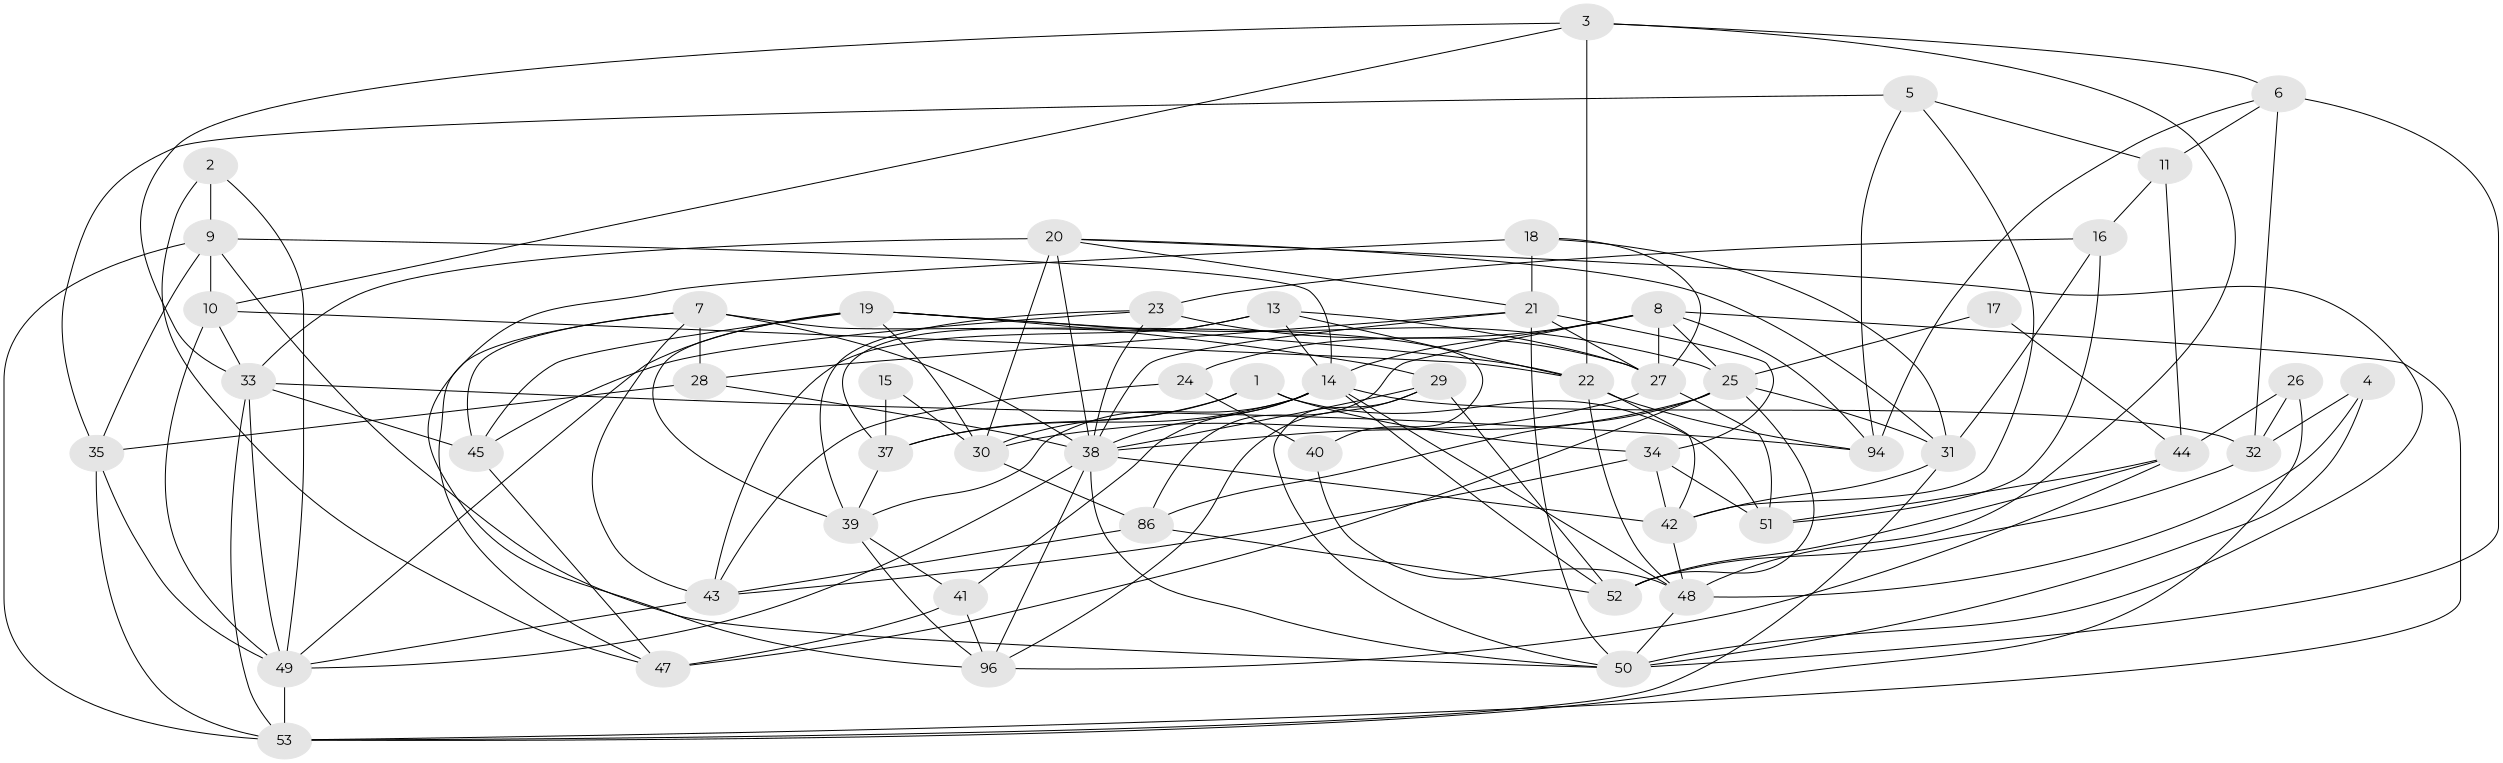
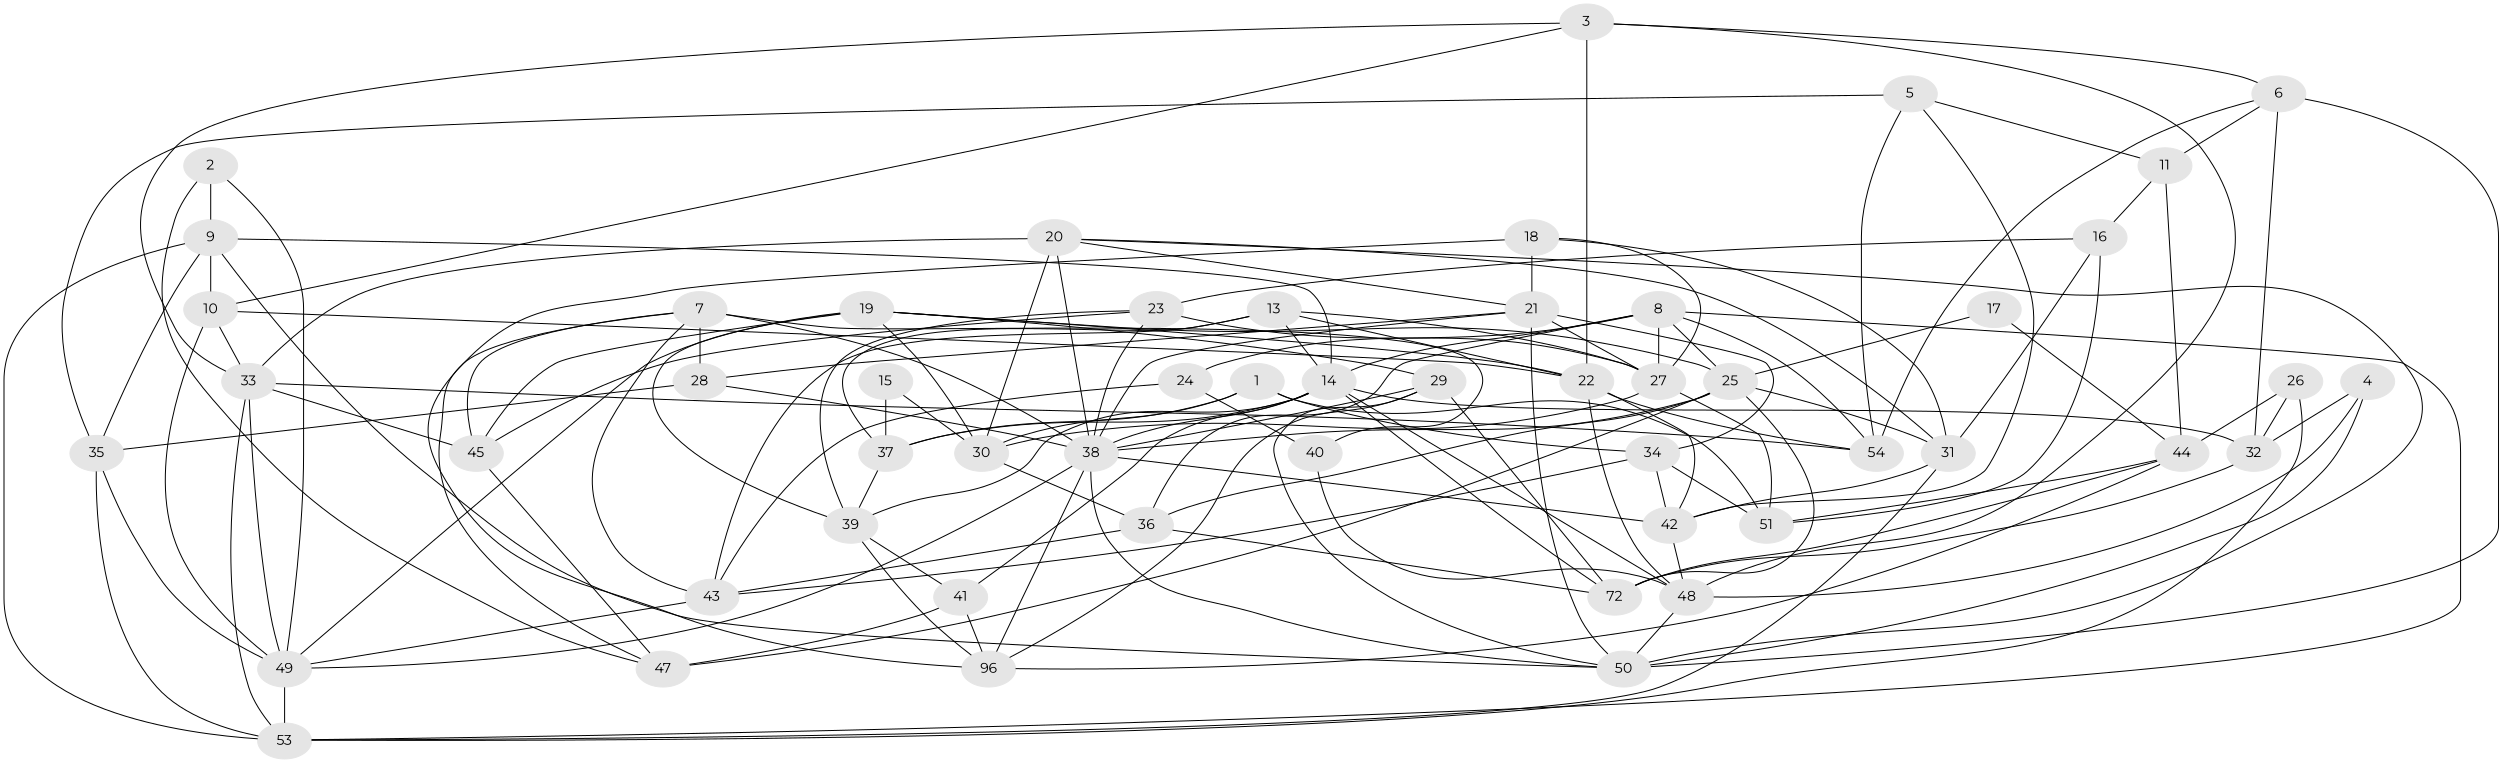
node "94": label "94" -> "54"
node "86": label "86" -> "36"
node "52": label "52" -> "72"
